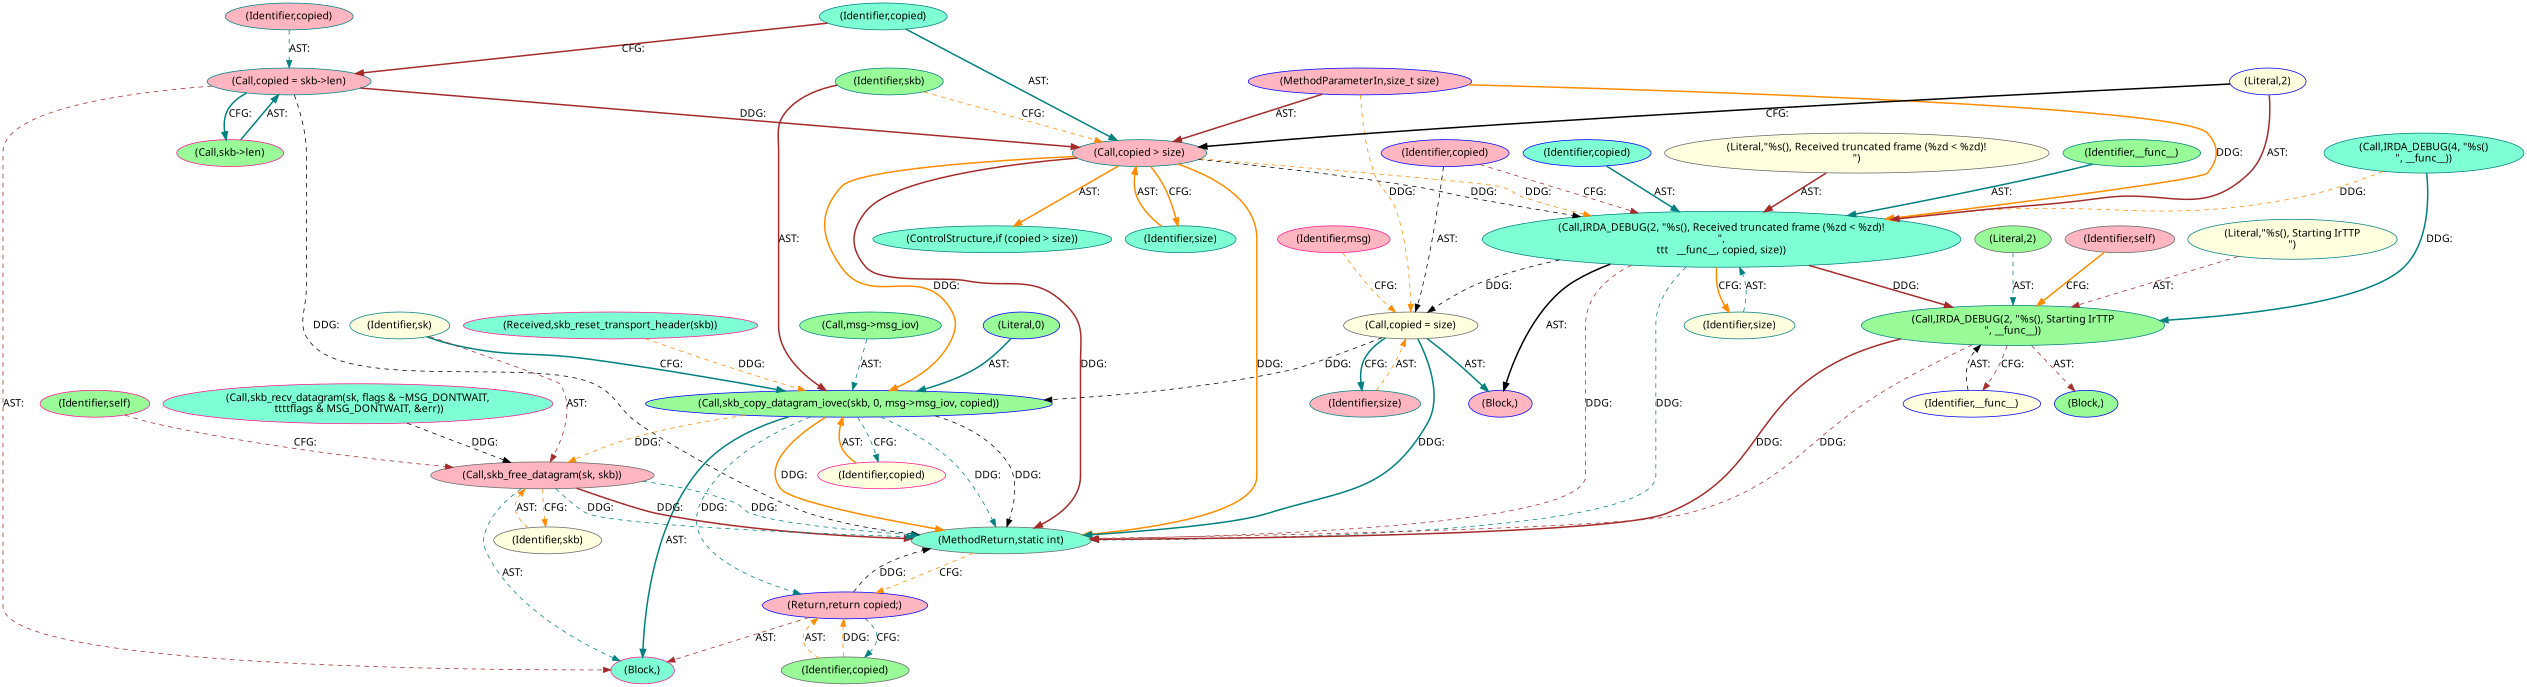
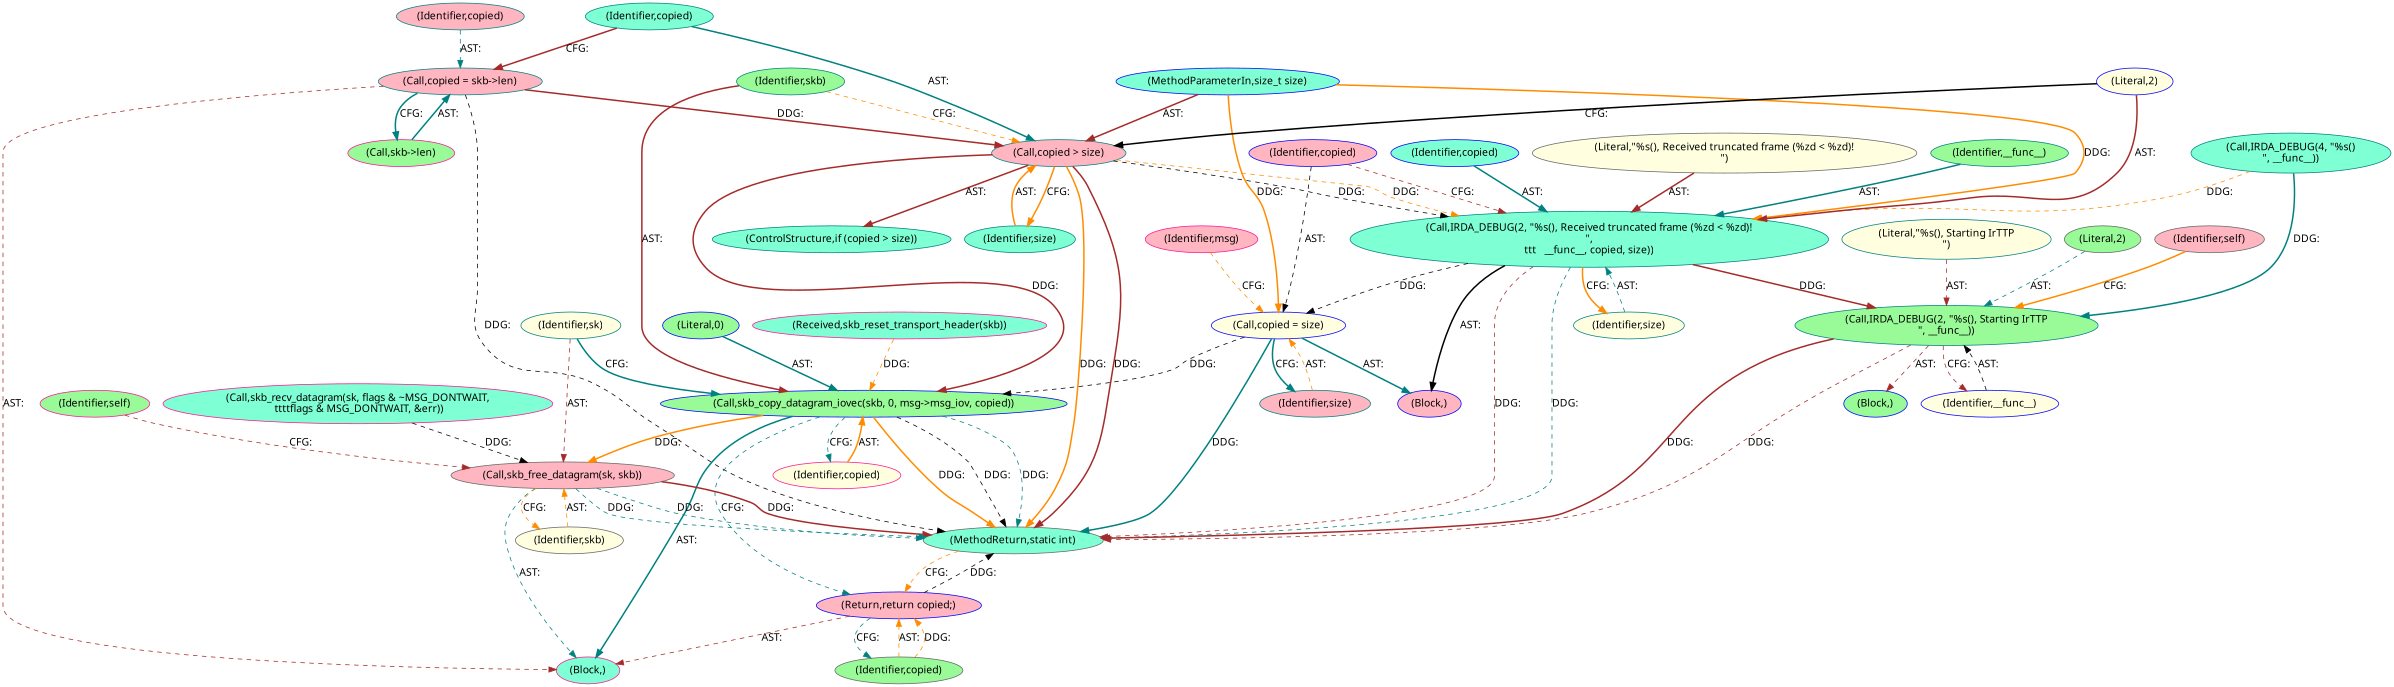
node "(MethodParameterIn,size_t size)": fillcolor lightpink -> aquamarine
edge "(Call,copied > size)" -> "(ControlStructure,if (copied > size))": color darkorange -> brown
edge "(MethodParameterIn,size_t size)" -> "(Call,copied = size)": style dashed -> bold
edge "(Call,copied > size)" -> "(Call,skb_copy_datagram_iovec(skb, 0, msg->msg_iov, copied))": color darkorange -> brown
node "(Call,msg->msg_iov)": removed
node "(Call,copied = size)": color gray40 -> blue
edge "(Call,skb_copy_datagram_iovec(skb, 0, msg->msg_iov, copied))" -> "(Call,skb_free_datagram(sk, skb))": style dashed -> bold
edge "(Call,skb_copy_datagram_iovec(skb, 0, msg->msg_iov, copied))" -> "(Return,return copied;)": label "DDG: " -> "CFG: "
